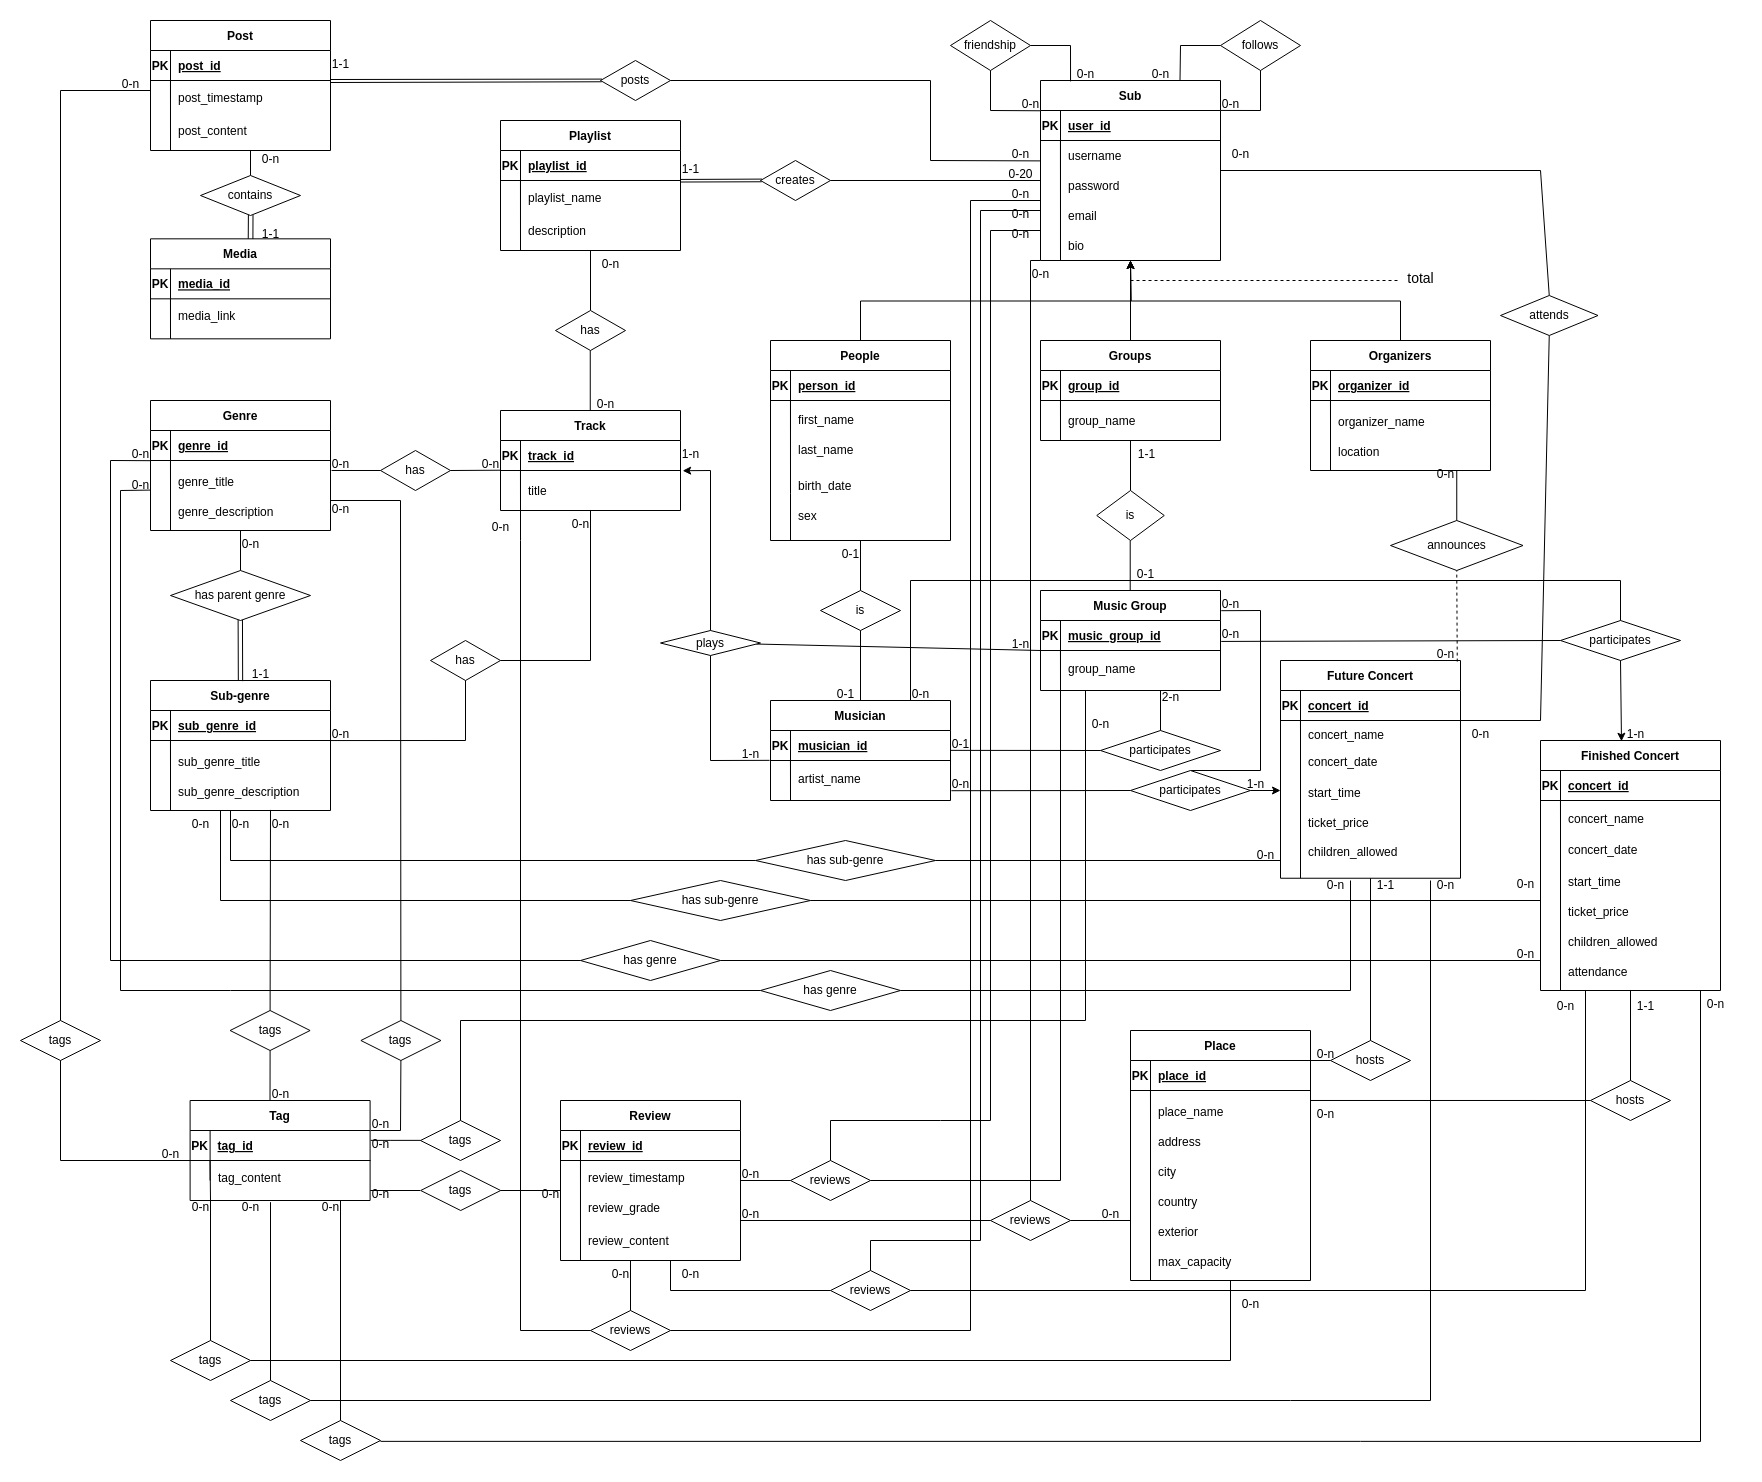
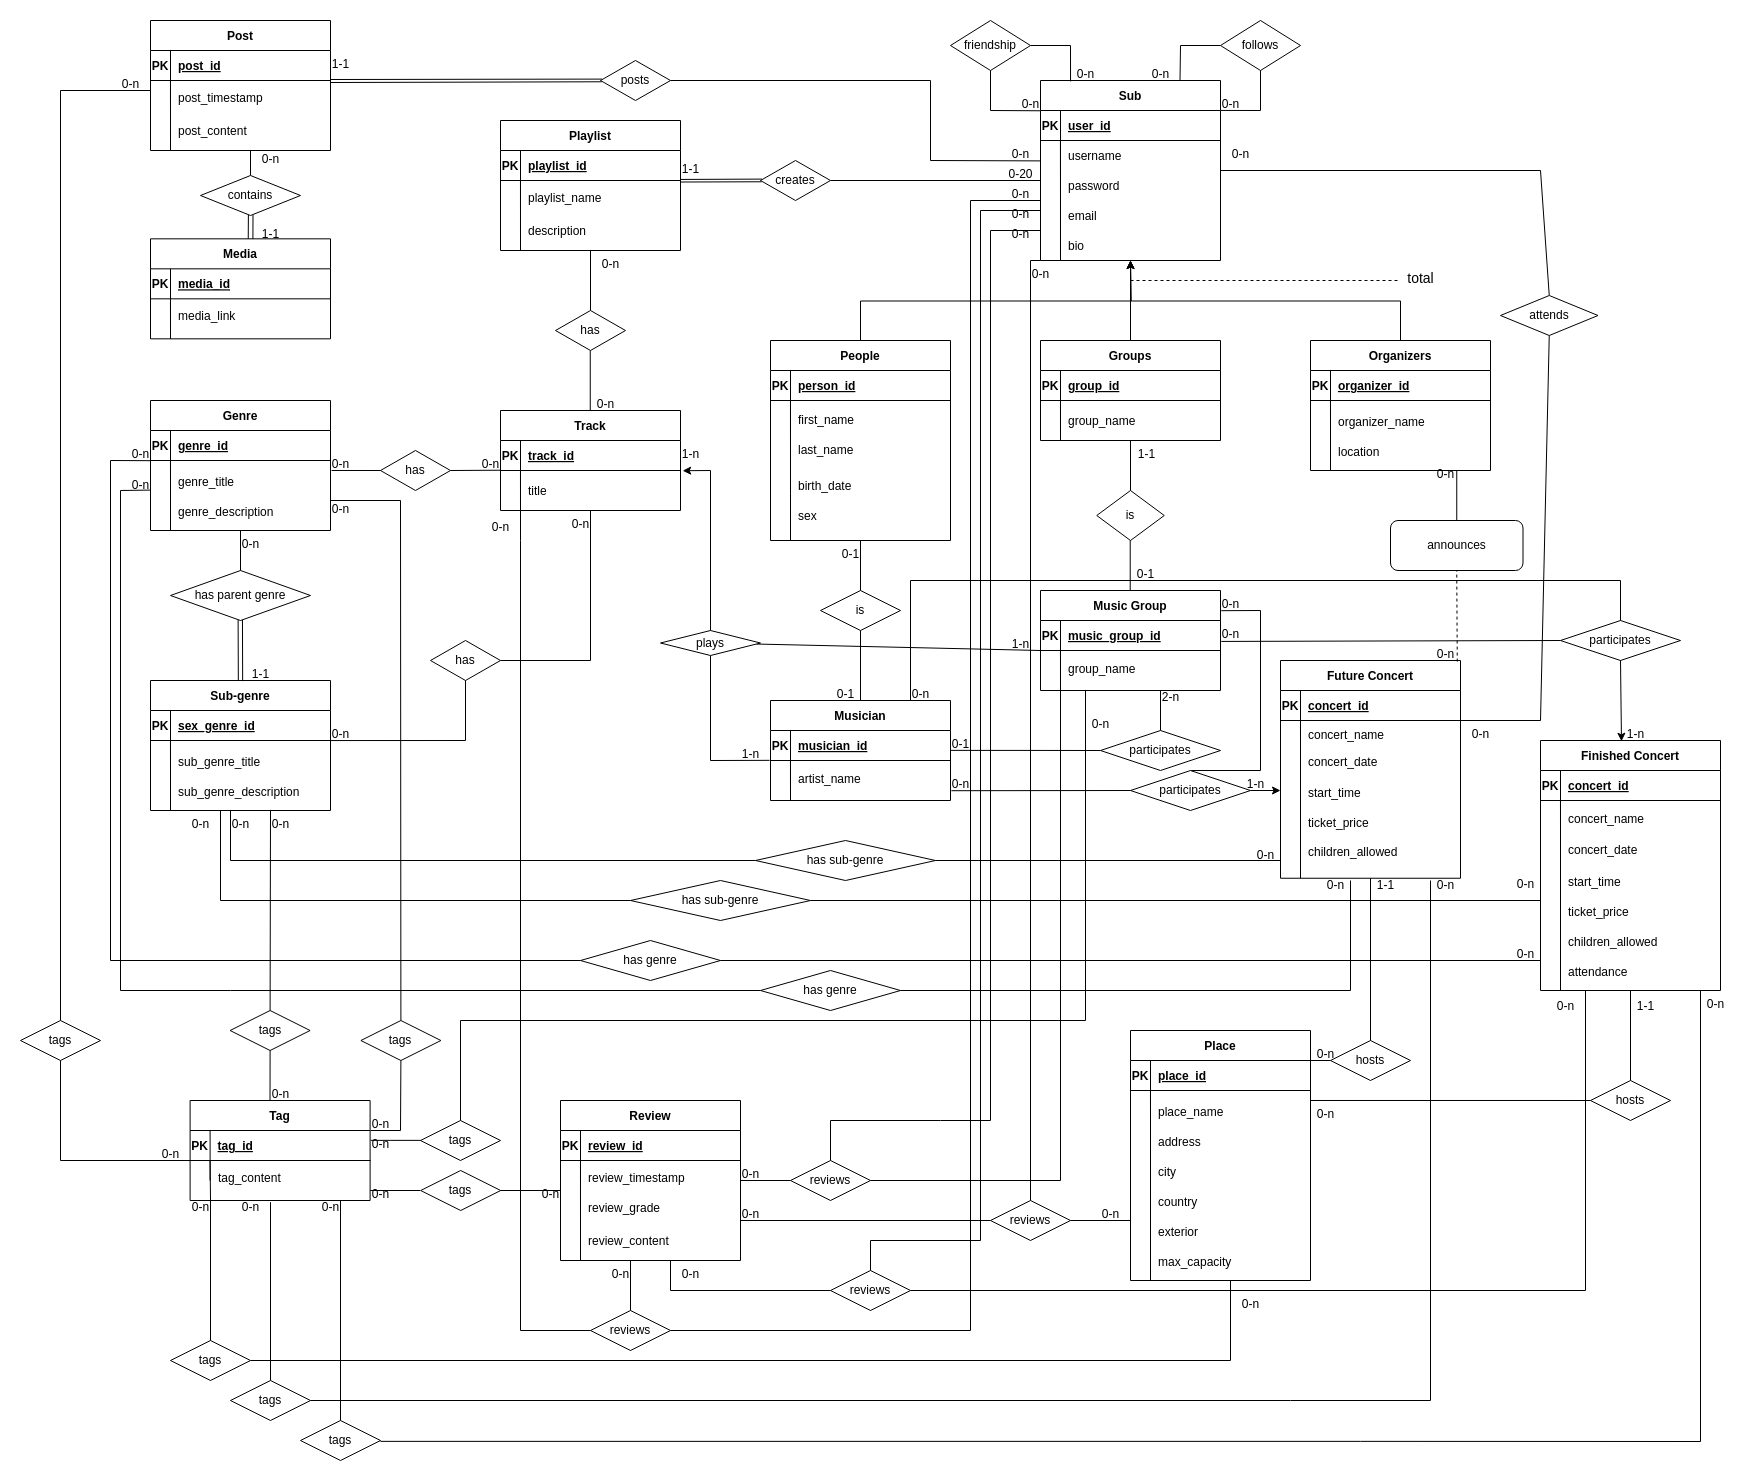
node "announces": shape diamond -> rounded rectangle
node "sub_genre_id": label "sub_genre_id" -> "sex_genre_id"
